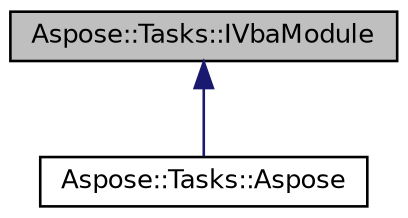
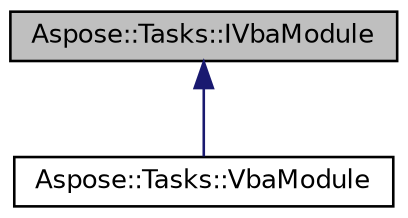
node "Aspose::Tasks::Aspose": label "Aspose::Tasks::Aspose" -> "Aspose::Tasks::VbaModule"
